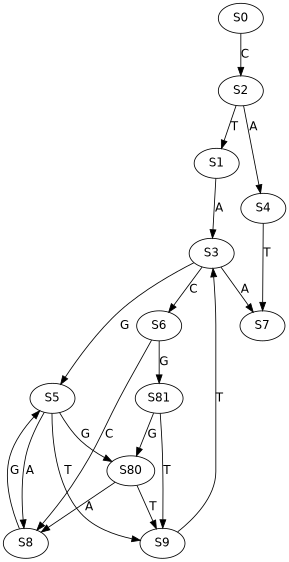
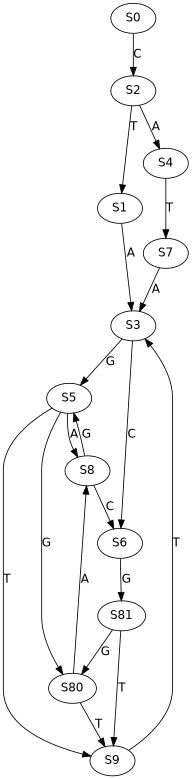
edge "S3" -> "S7": reversed
edge "S6" -> "S8": reversed
